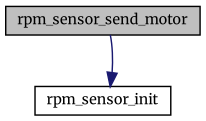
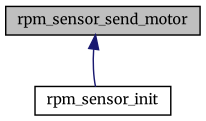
edge "rpm_sensor_send_motor" -> "rpm_sensor_init": reversed
